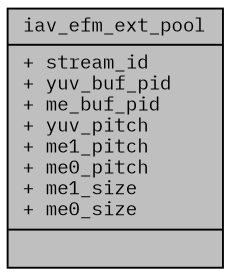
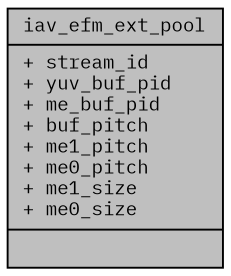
node "iav_efm_ext_pool": text "+ yuv_pitch" -> "+ buf_pitch"
